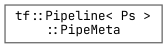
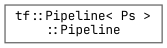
node "tf::Pipeline< Ps > ::PipeMeta": label "tf::Pipeline< Ps > ::PipeMeta" -> "tf::Pipeline< Ps > ::Pipeline"
